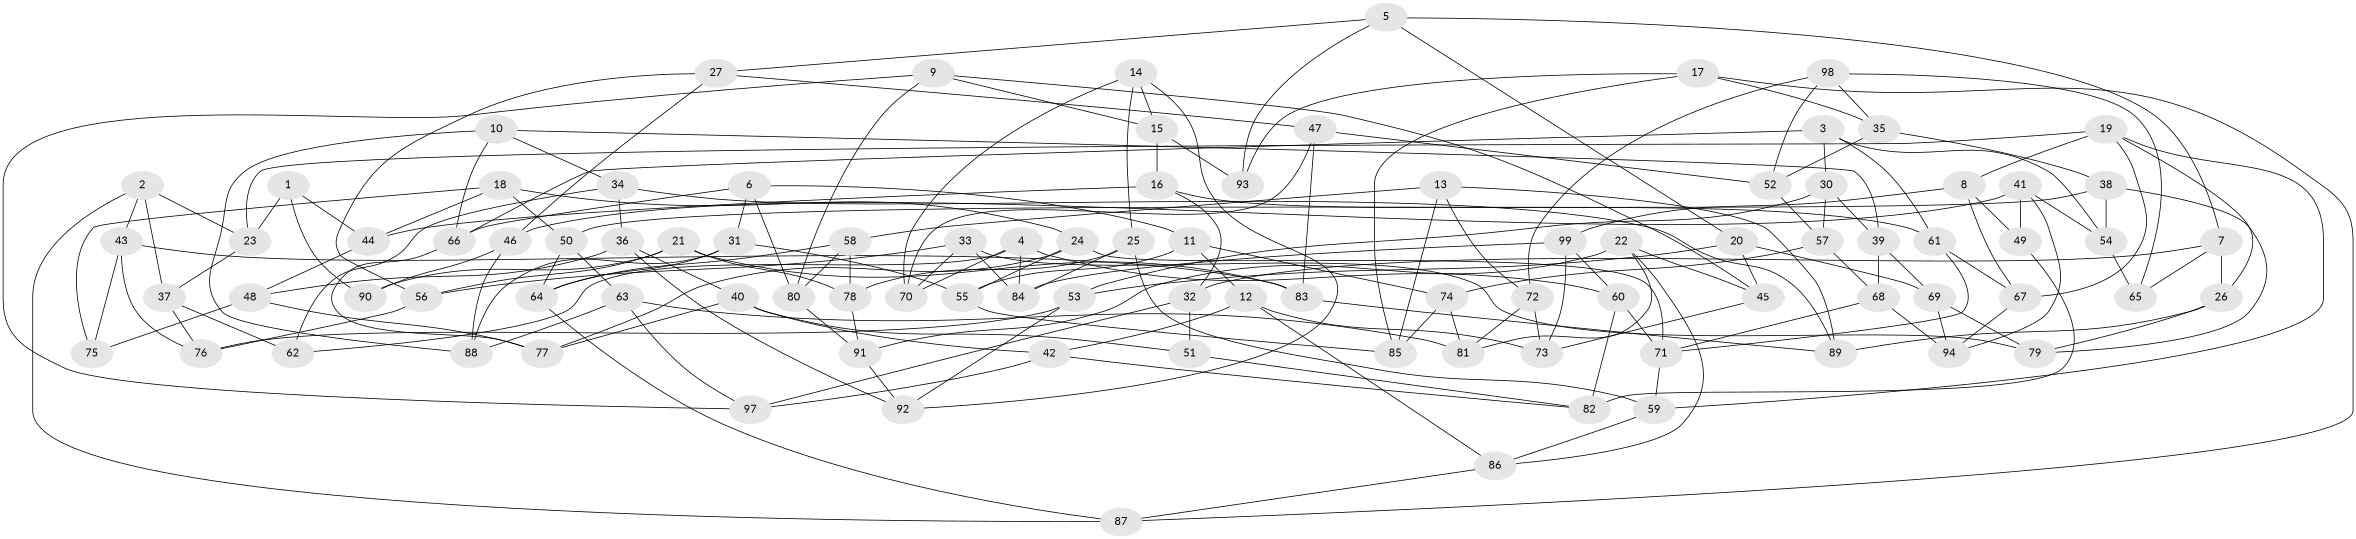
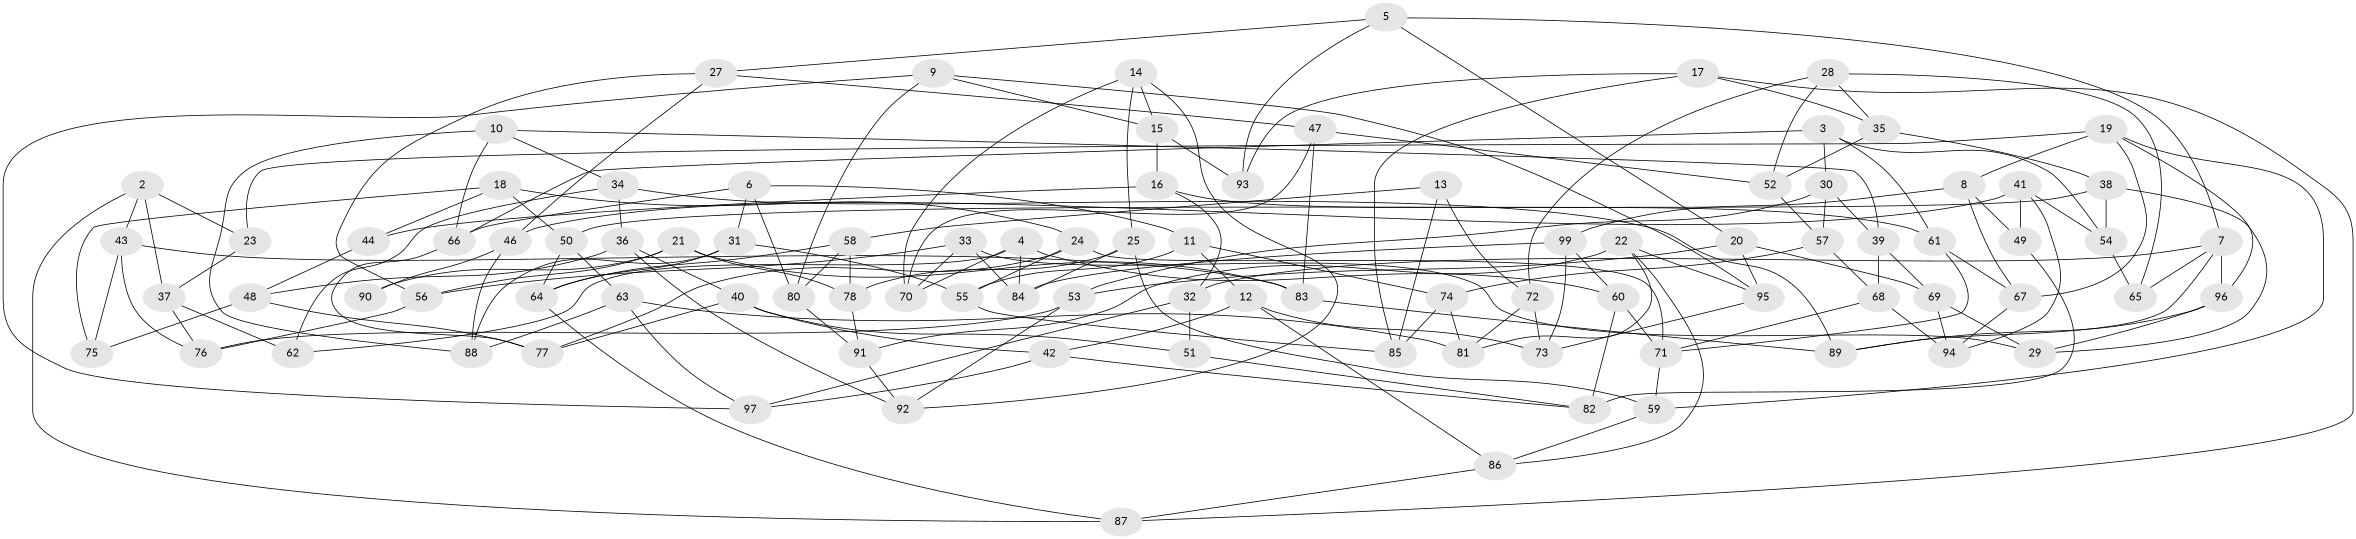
node "98": label "98" -> "28"
node "1": removed
edge "13" -- "89": now "7" -- "89"
node "45": label "45" -> "95"
node "26": label "26" -> "96"
node "79": label "79" -> "29"
